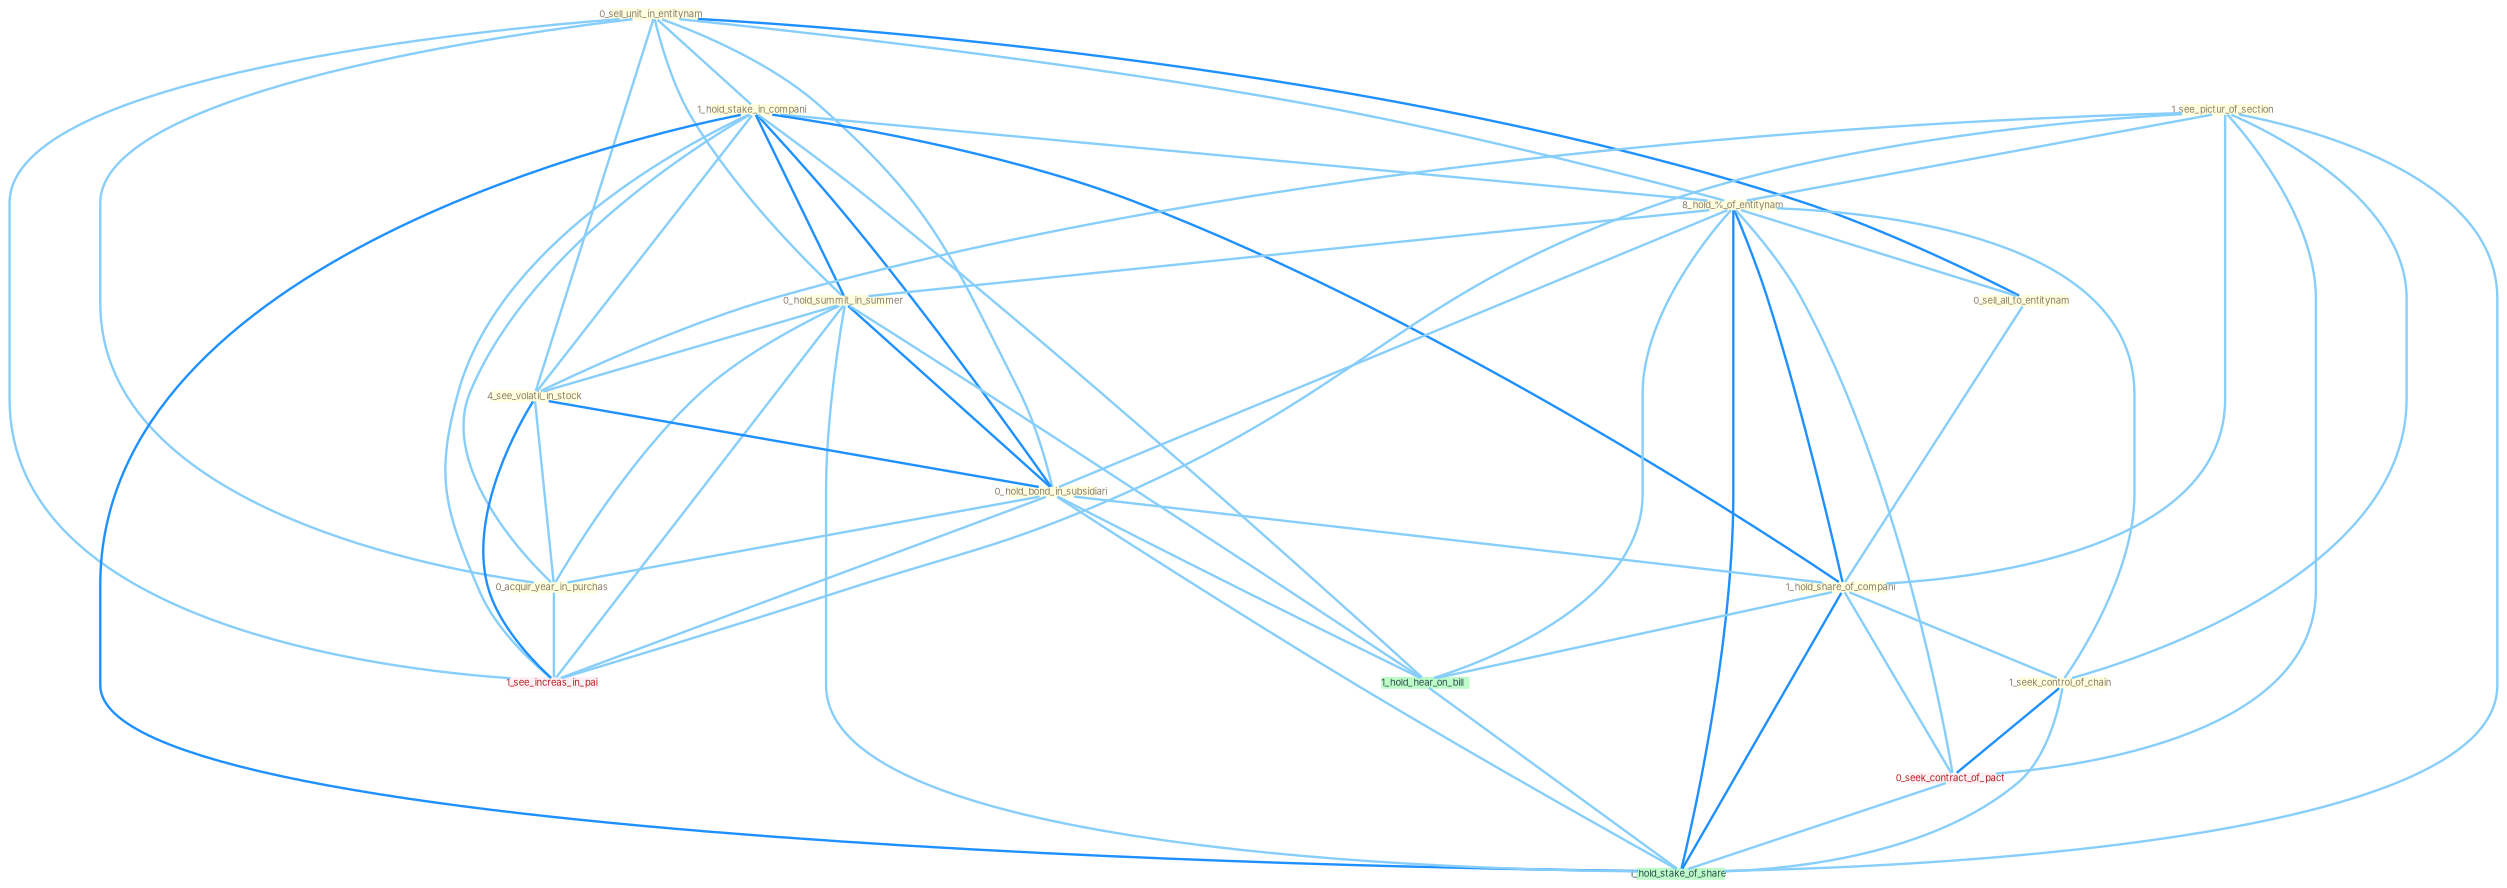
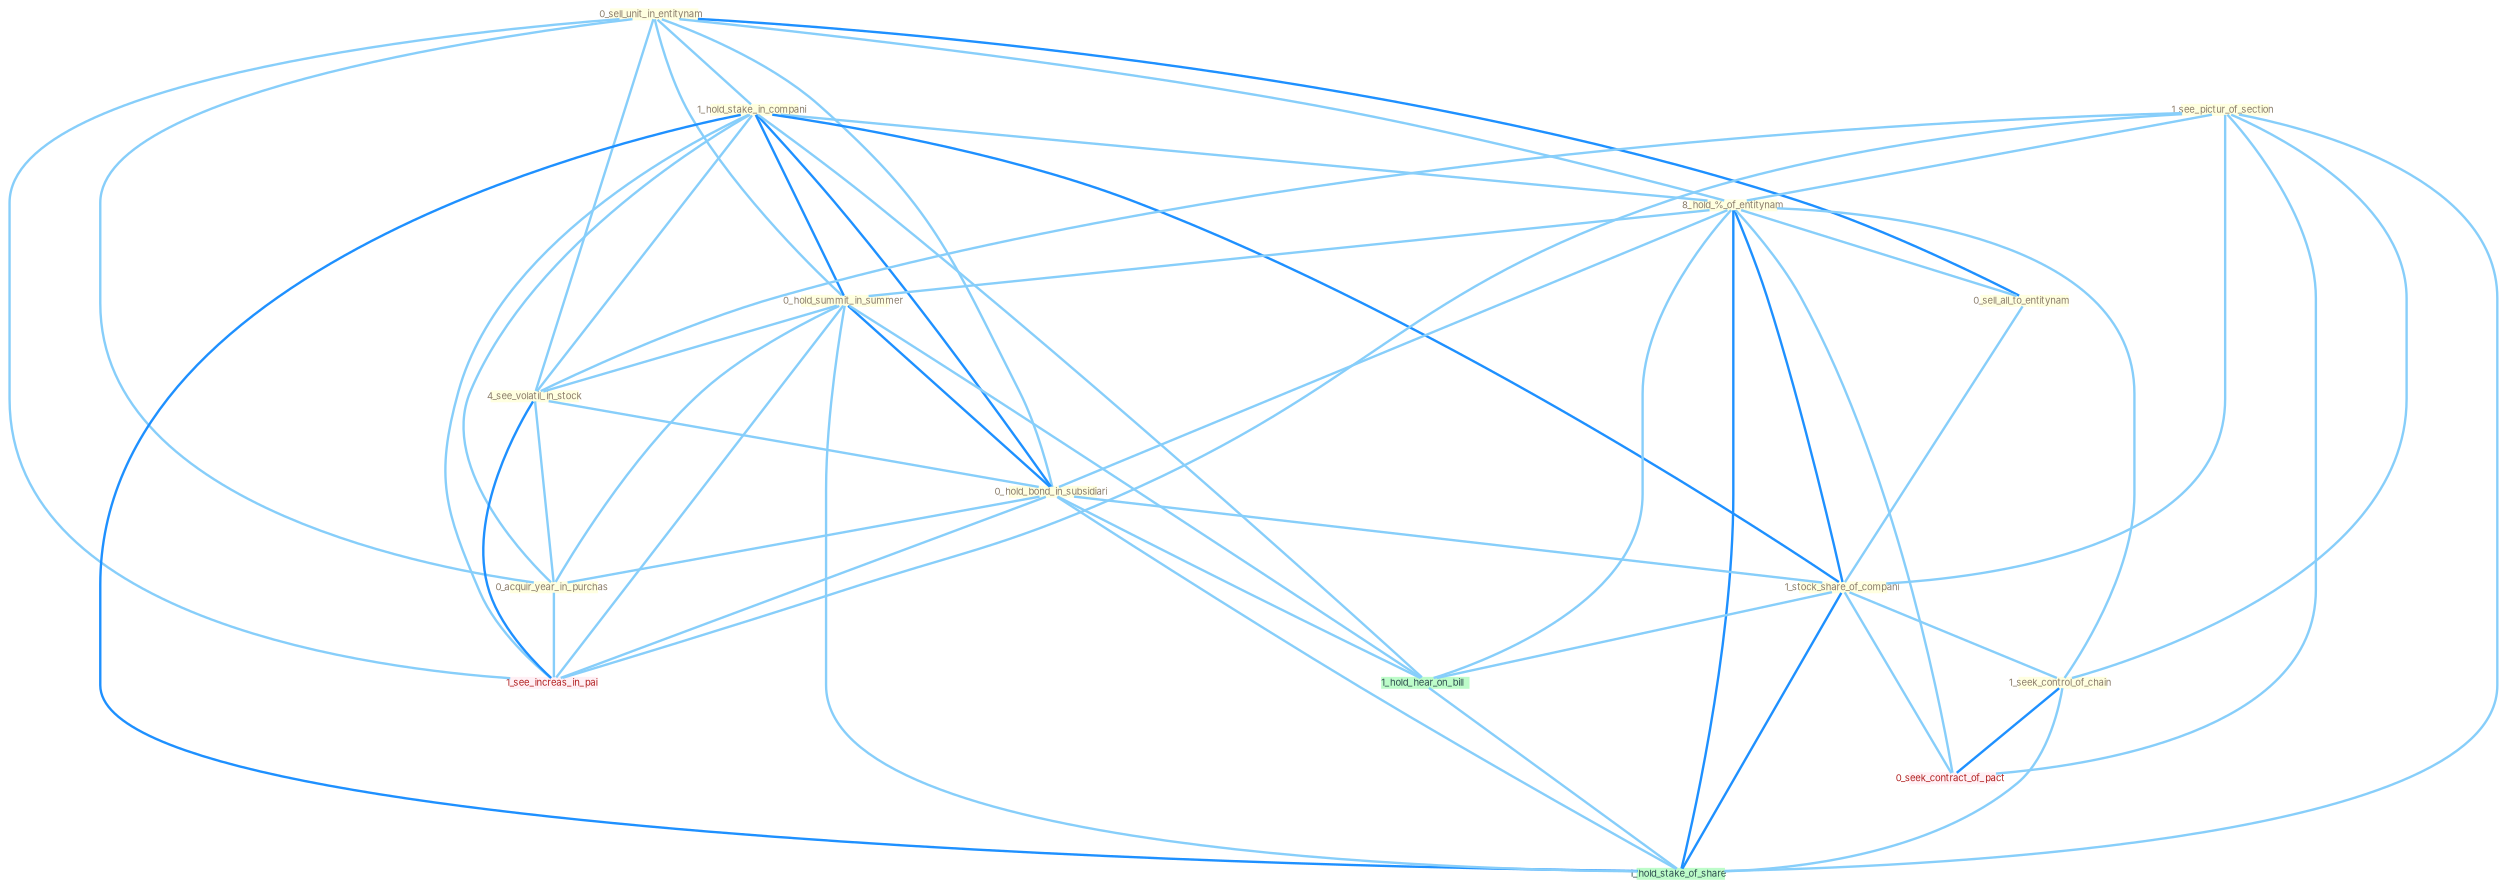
edge "4_see_volatil_in_stock" -- "0_hold_bond_in_subsidiari": color #1e90ff -> #87cefa
node "1_hold_share_of_compani": label "1_hold_share_of_compani" -> "1_stock_share_of_compani"
edge "0_seek_contract_of_pact" -- "1_hold_stake_of_share": removed
